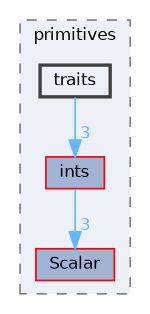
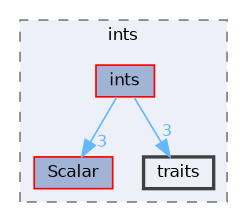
cluster "primitives": label "primitives" -> "ints"
edge "traits" -> "ints": reversed
